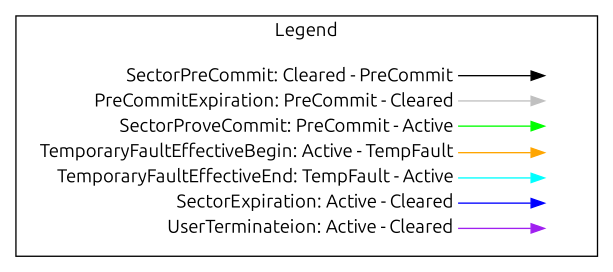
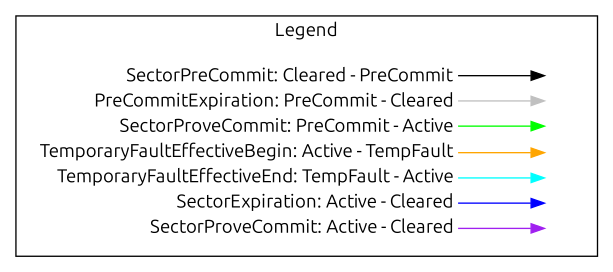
node "SectorPreCommit: Cleared - PreCommit": text "UserTerminateion: Active - Cleared" -> "SectorProveCommit: Active - Cleared"
